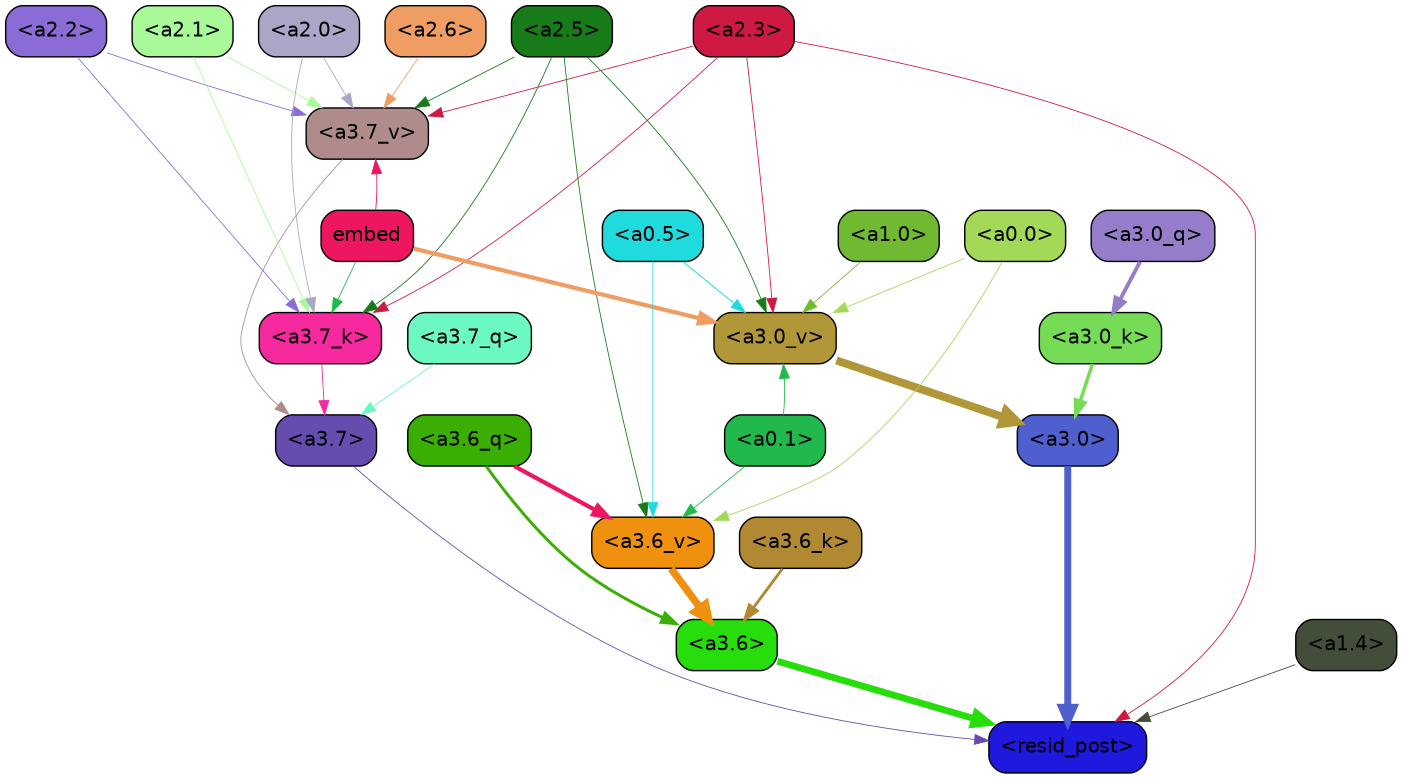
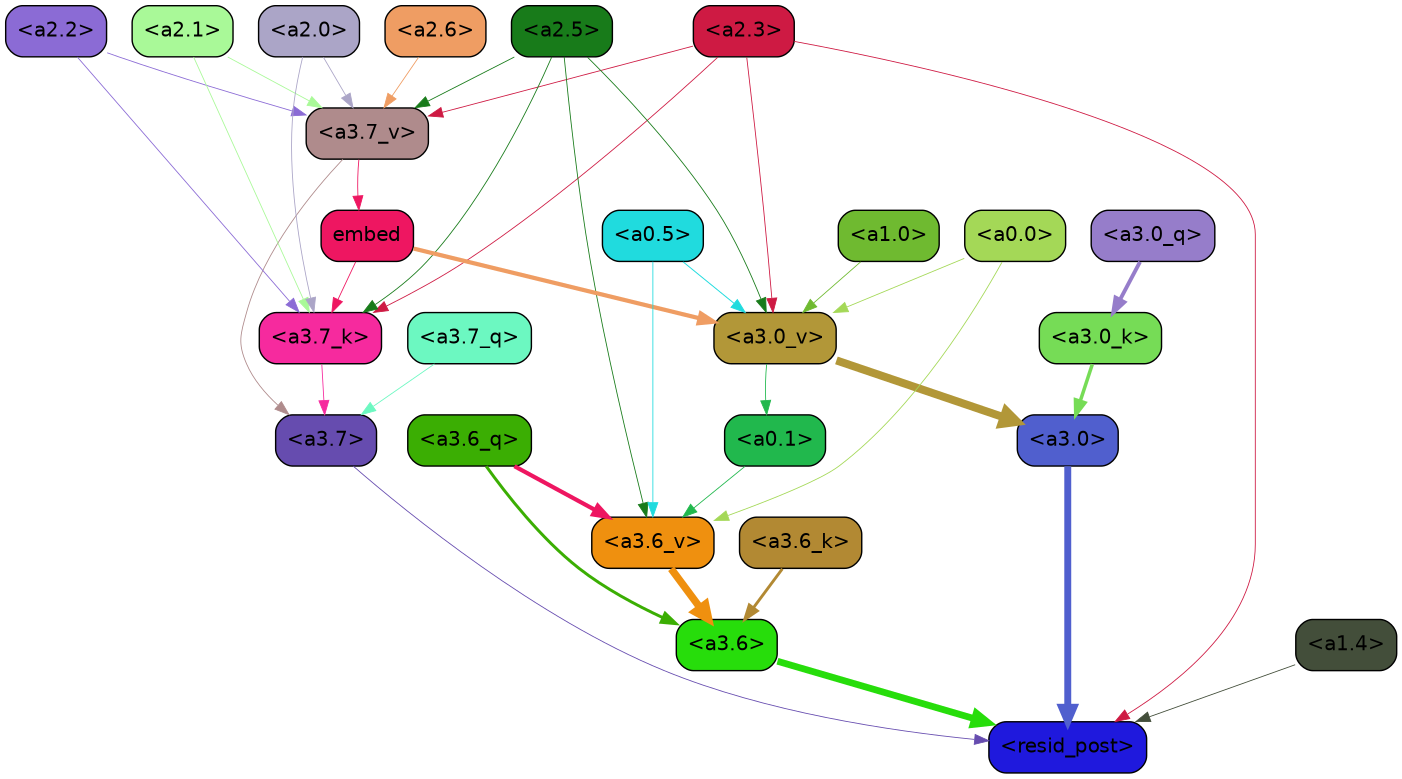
edge "embed" -> "<a3.7_v>": reversed
edge "embed" -> "<a3.7_k>": color #21b84d -> #ee1661
edge "<a0.1>" -> "<a3.0_v>": reversed
